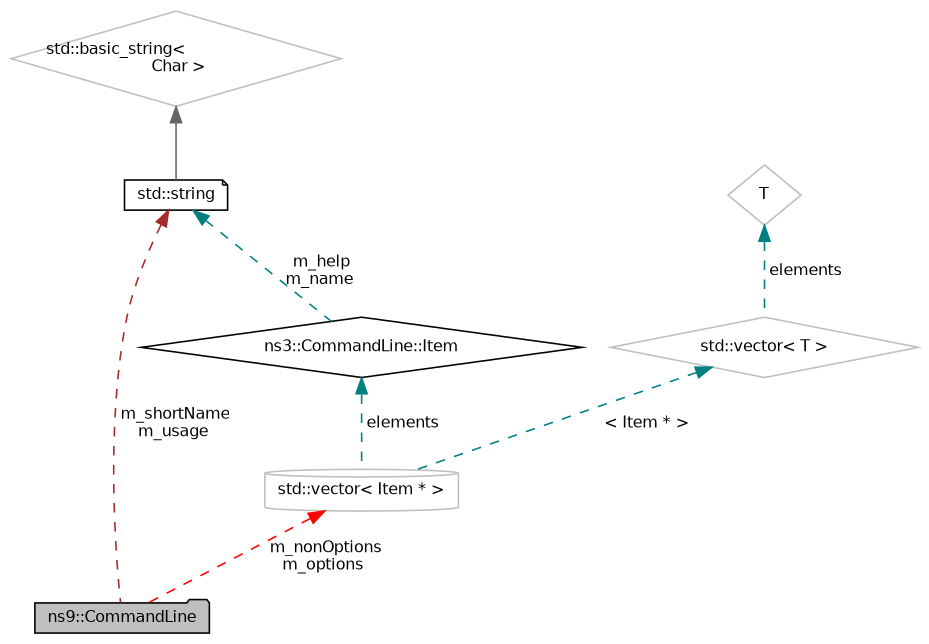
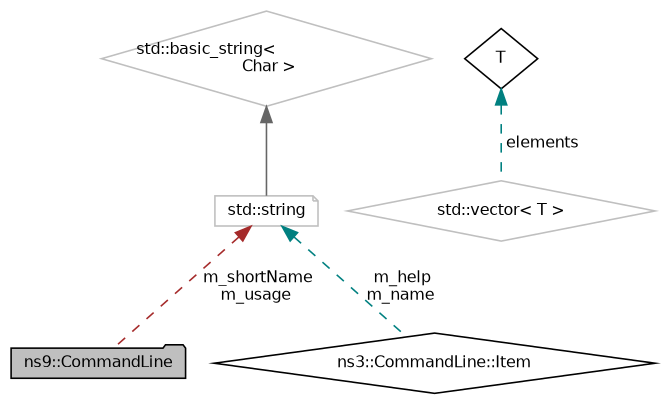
node "std::string": color black -> grey75
node "T": color grey75 -> black
node "std::vector< Item * >": removed
